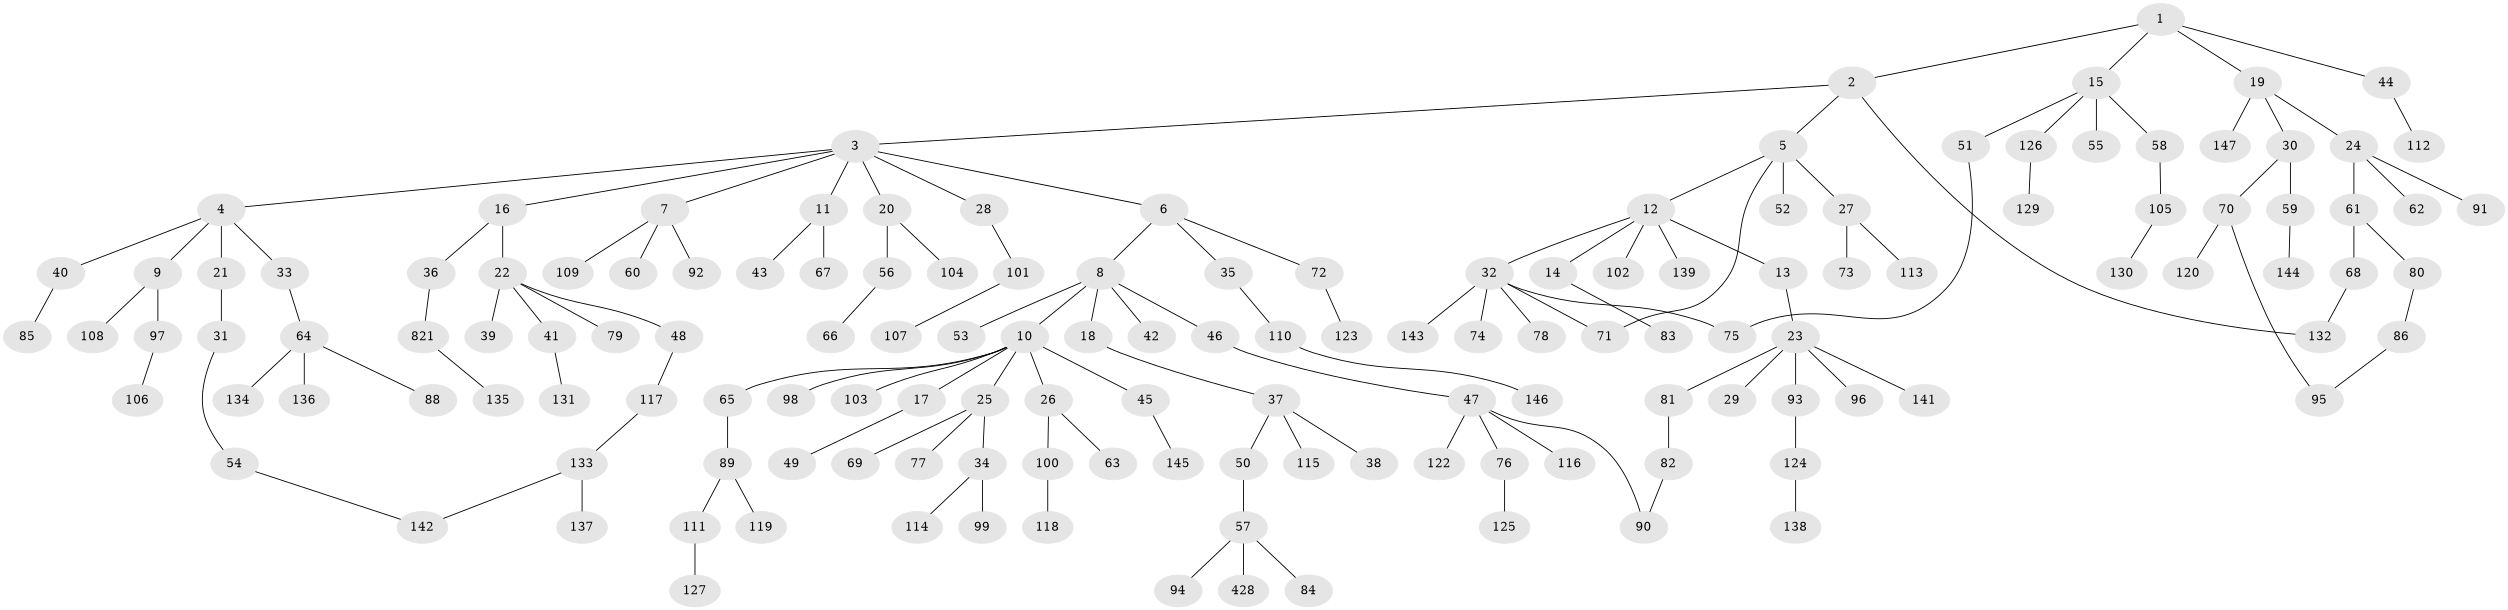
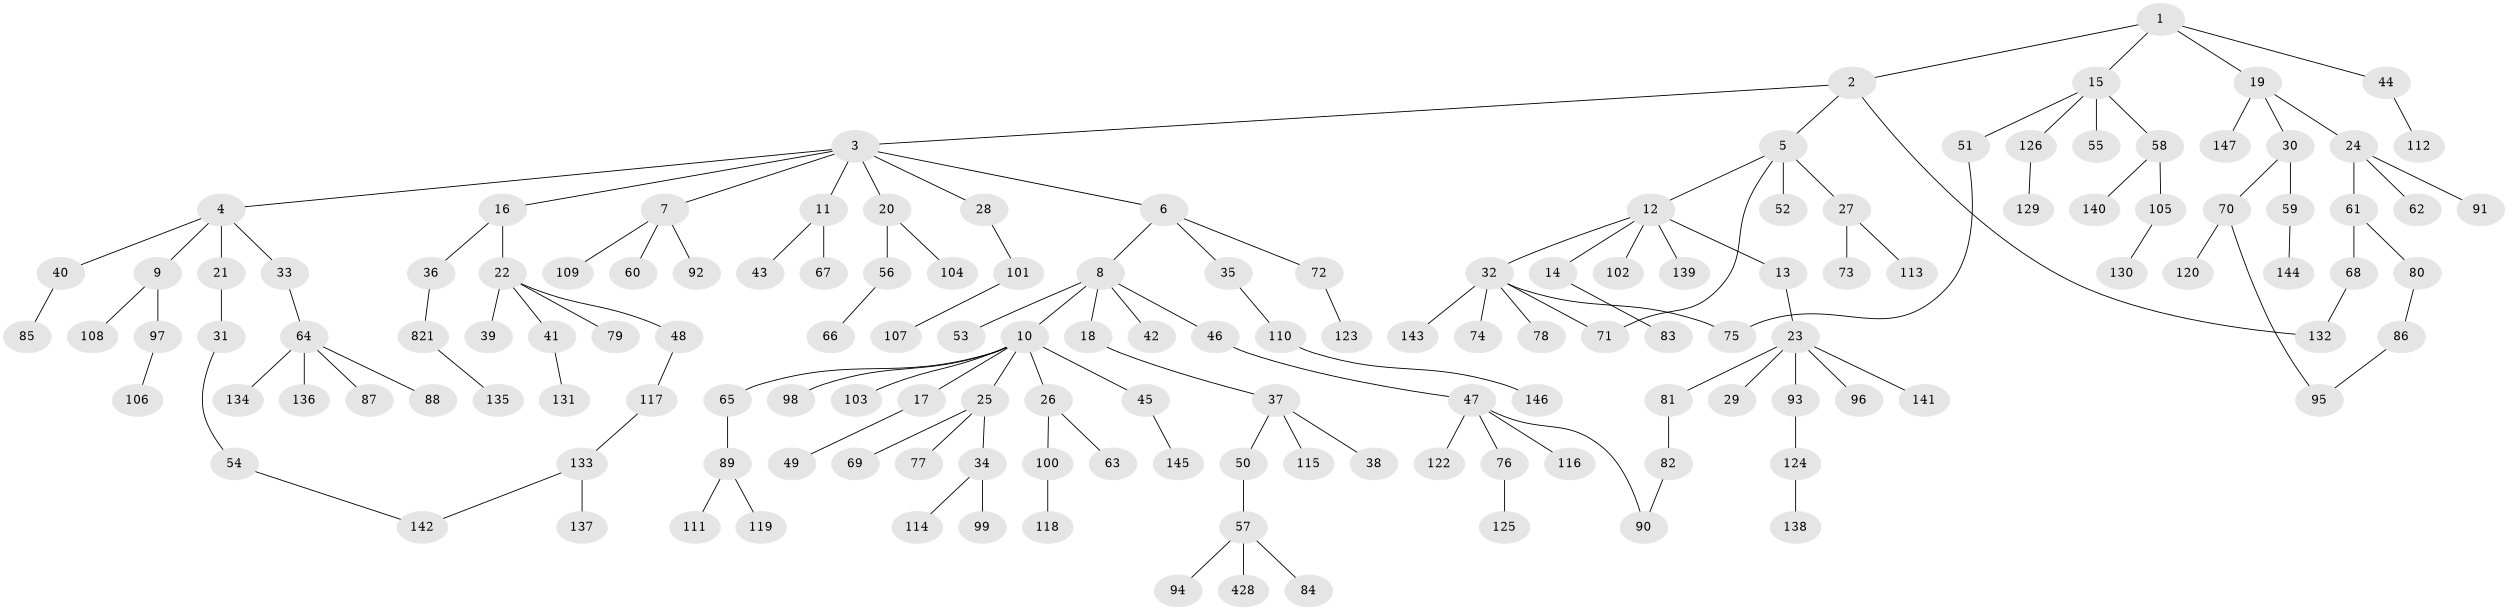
node "140": added
node "87": added
node "127": removed
